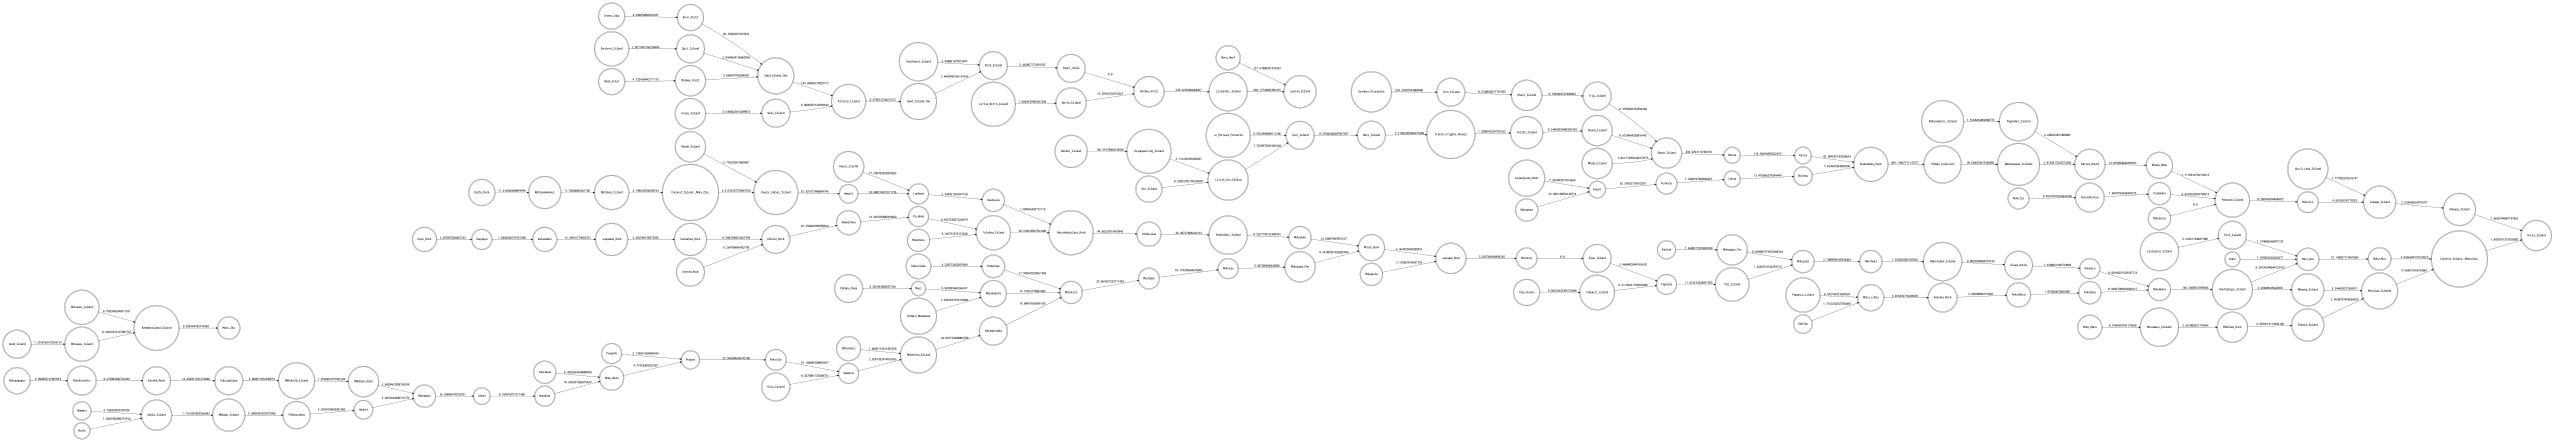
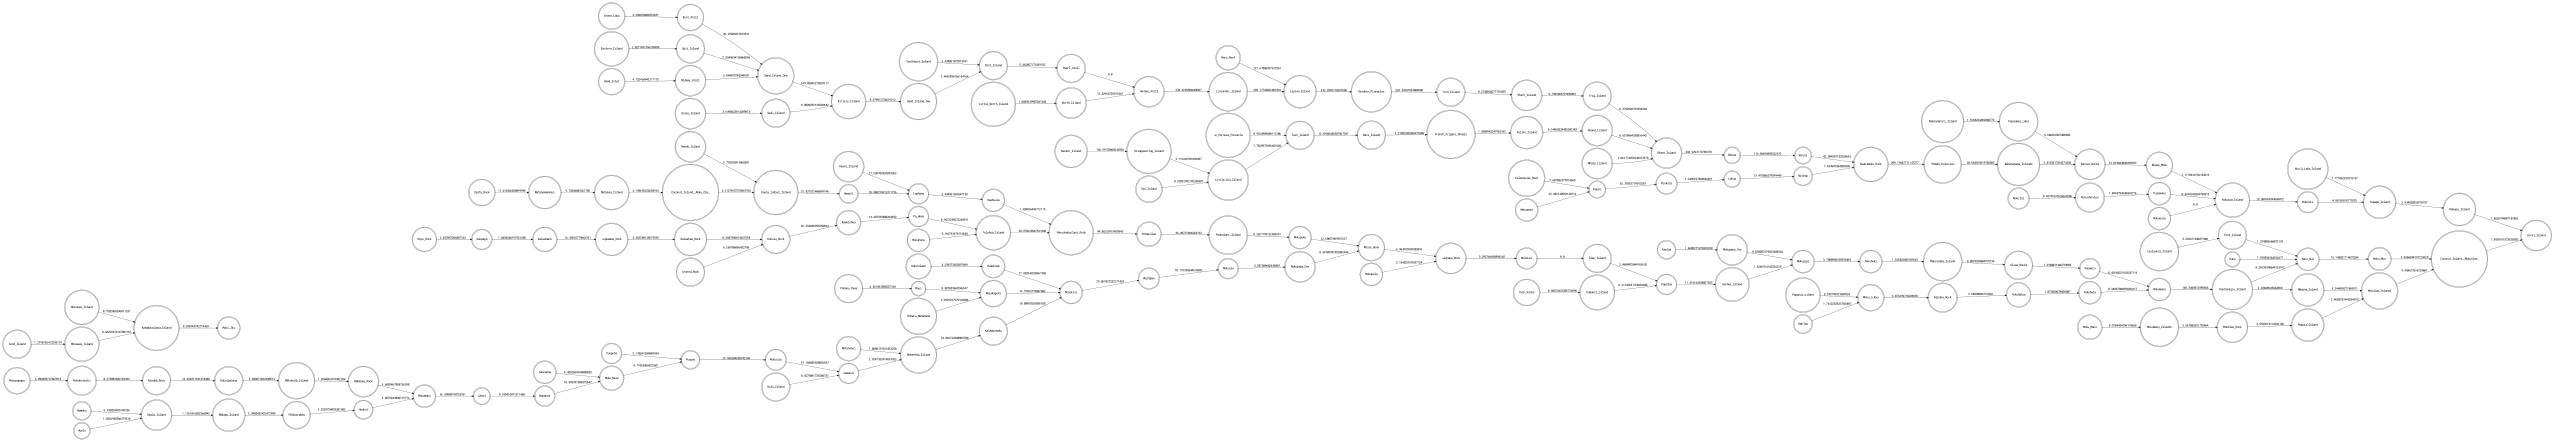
edge "Laysan_Island" -> "Gardner_Pinnacles": added, label "393.2849116357509"
node "Papaʻamoi_Island": label "Papaʻamoi_Island" -> "Papaʻamoi_Laka"
node "Pai_Island": label "Pai_Island" -> "Hermes_Island"
